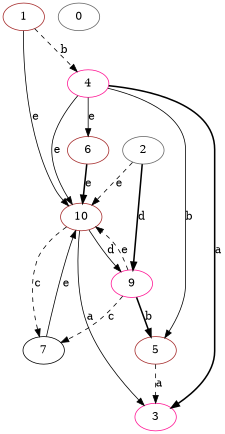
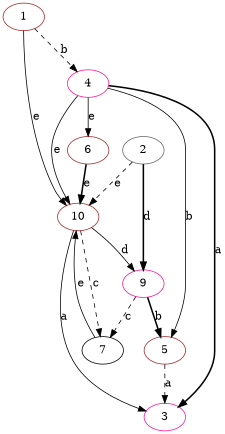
node "0": removed
edge "9" -> "10": removed, label "e"
